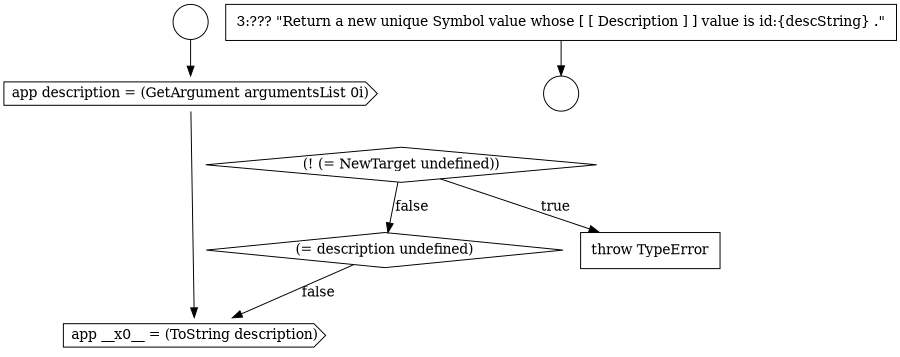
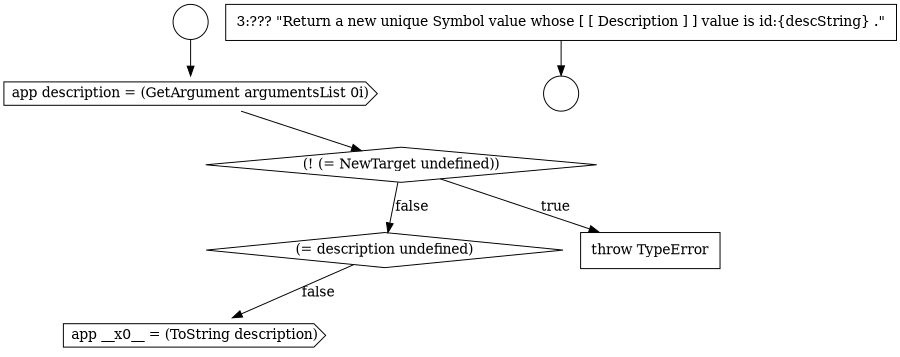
edge "app description = (GetArgument argumentsList 0i)" -> "app __x0__ = (ToString description)": now "app description = (GetArgument argumentsList 0i)" -> "(! (= NewTarget undefined))"
